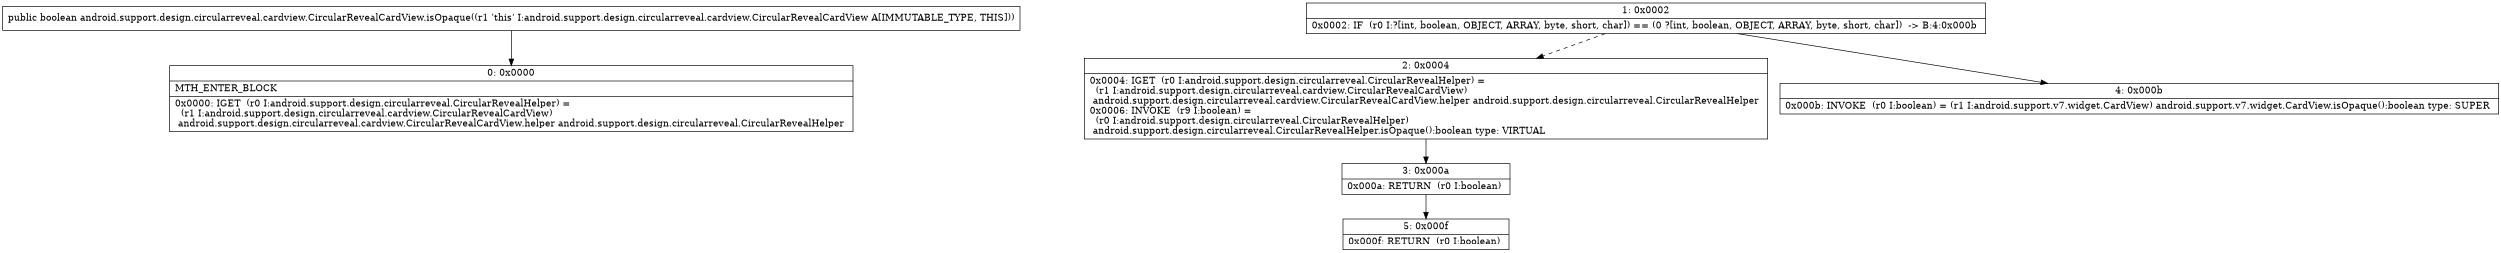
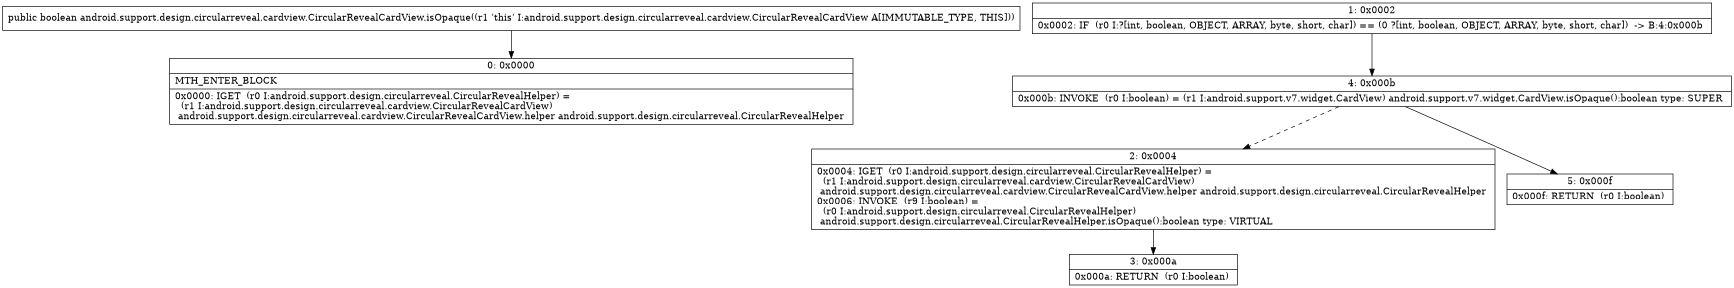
edge "1: 0x0002" -> "2: 0x0004": now "4: 0x000b" -> "2: 0x0004"
edge "3: 0x000a" -> "5: 0x000f": now "4: 0x000b" -> "5: 0x000f"
